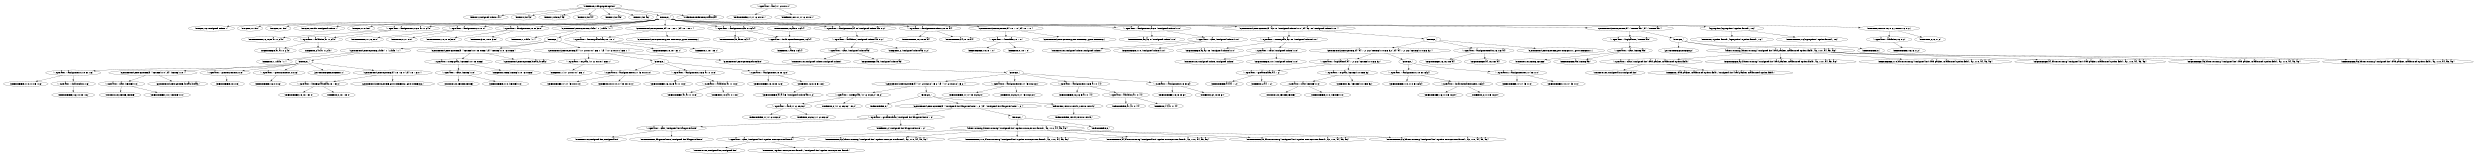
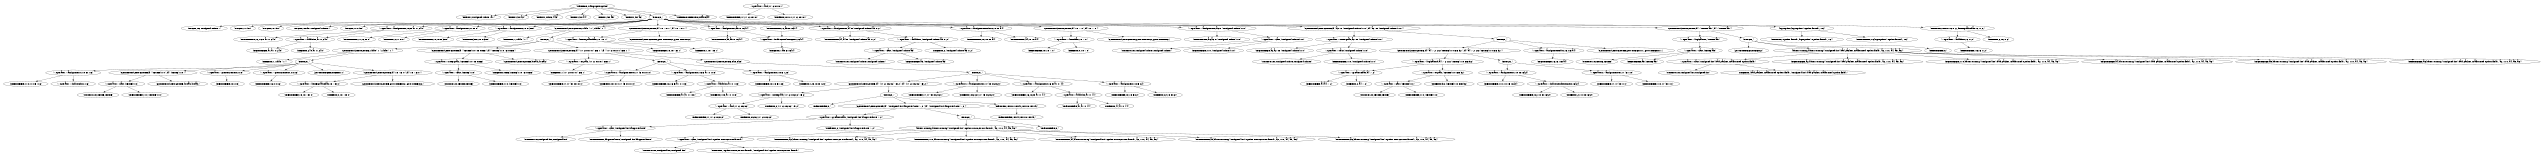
node "(RETURN,return v6 + 2;,return v6 + 2;)": label "(RETURN,return v6 + 2;,return v6 + 2;)" -> "(RETURN,return v6 + 2;,lessEqualsThan v6 + 2;)"
node "(IDENTIFIER,a4,v6 += a4)": removed
edge "(LITERAL,128,v8 = 128)" -> "(IDENTIFIER,a4,a4 = (unsigned __int8)a5 + 2)": now "(<operator>.assignment,a4 = (unsigned __int8)a5 + 2)" -> "(IDENTIFIER,a4,a4 = (unsigned __int8)a5 + 2)"
node "(IDENTIFIER,v6,v10 = *v6)": removed
